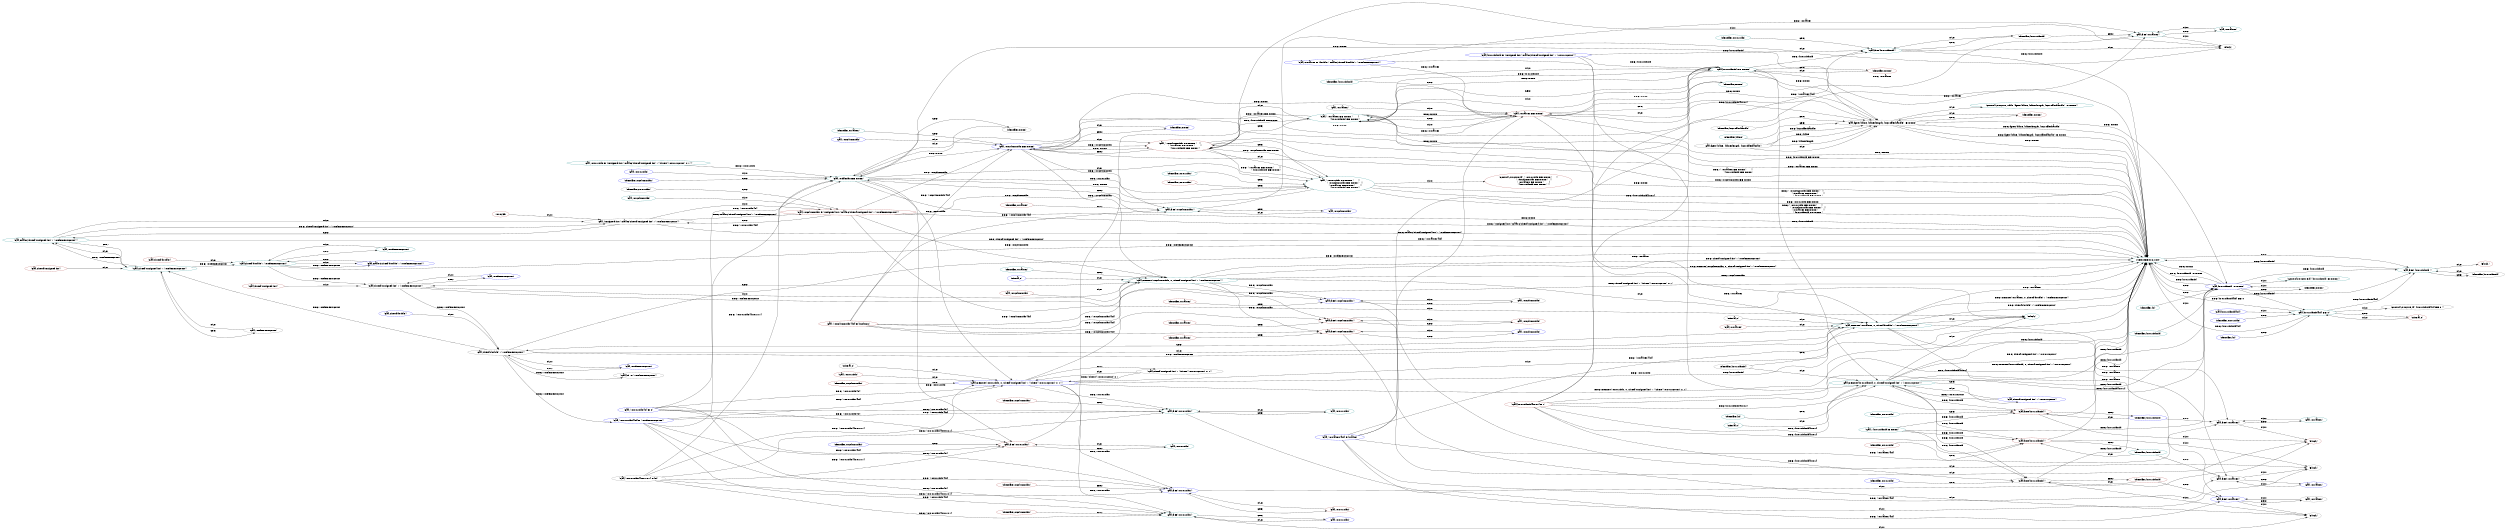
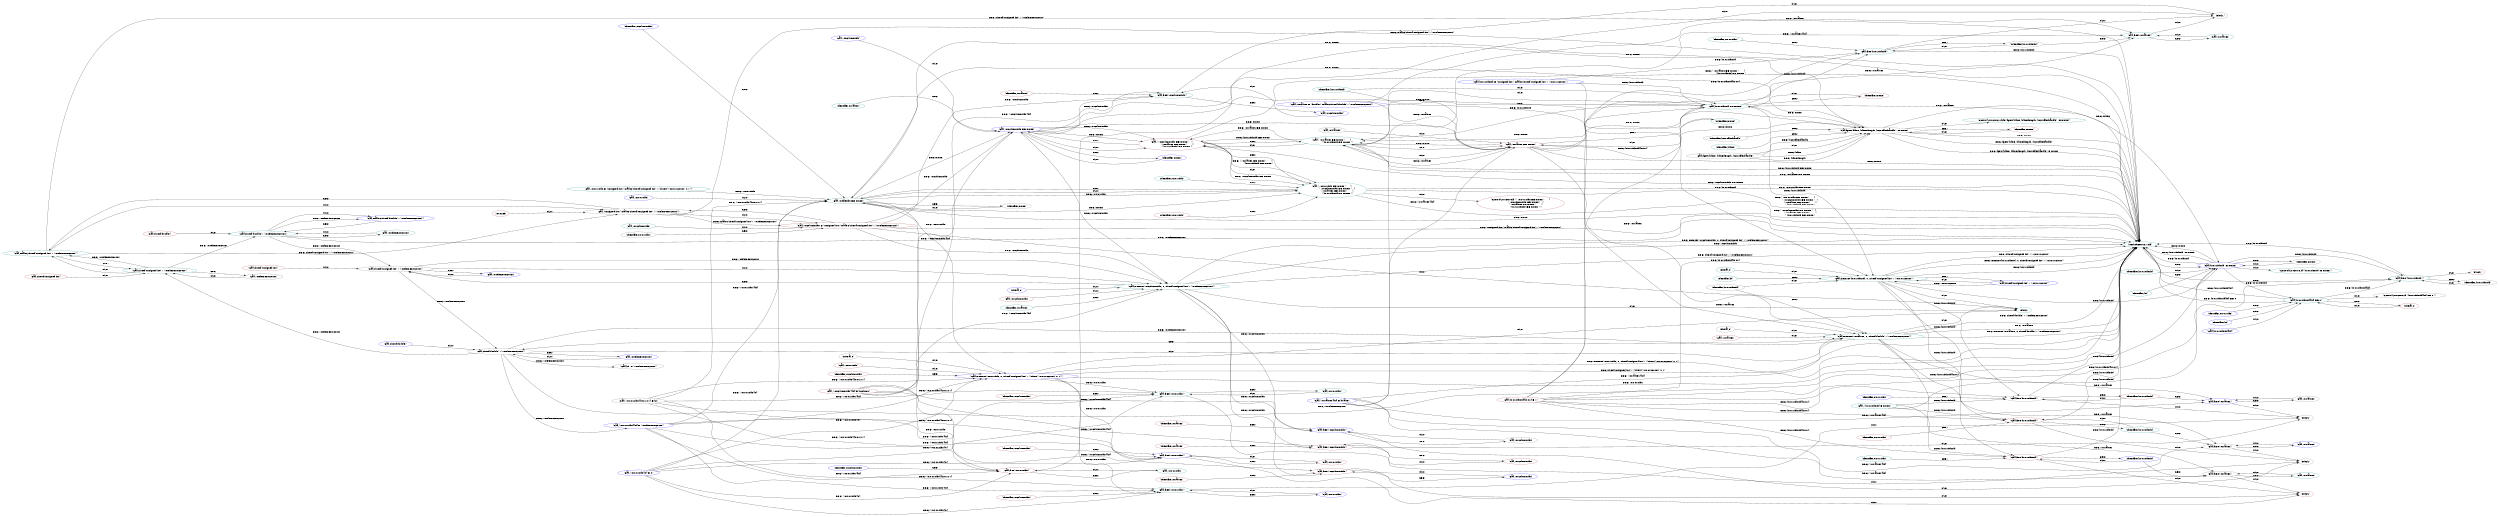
node "(Call,sizeof(unsigned int) * ((size_t)(*o_row_count) + 1))": removed
